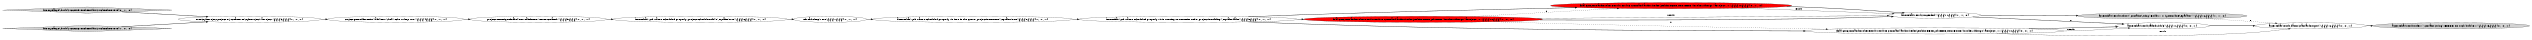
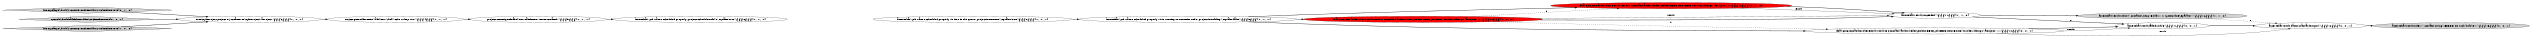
node "consoleShouldFailIfTheBuildIsStuckInTheQueue['0', '0', '1']": added
node "Thread.sleep(1000)@@@7@@@['1', '1', '1']": removed
